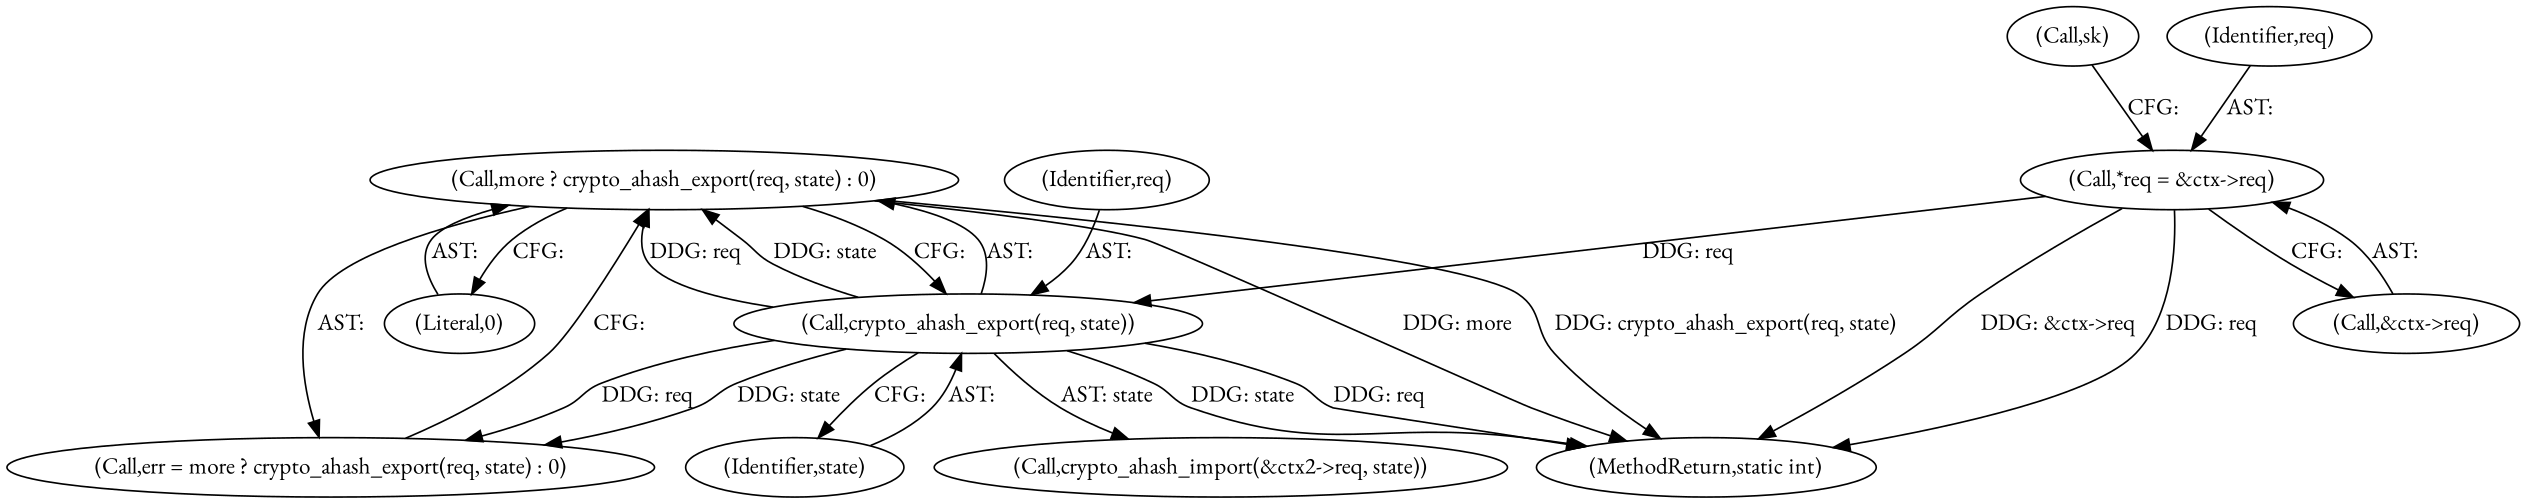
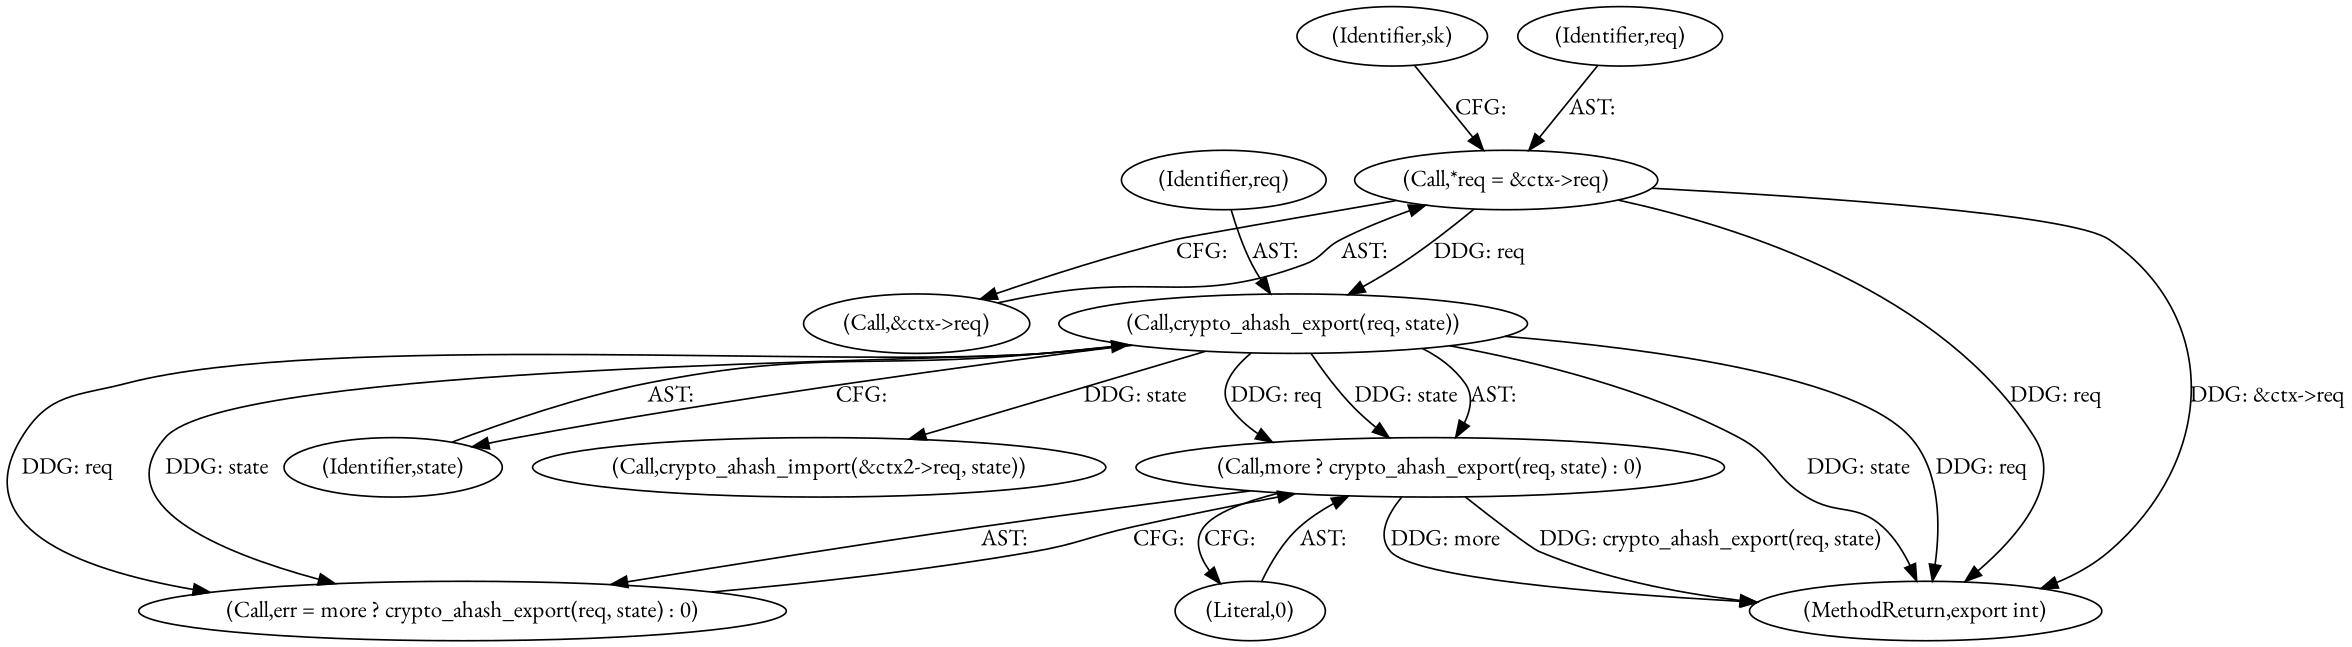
node "(Call,sk)": label "(Call,sk)" -> "(Identifier,sk)"
edge "(Call,more ? crypto_ahash_export(req, state) : 0)" -> "(Call,crypto_ahash_export(req, state))": removed, label "CFG:"
edge "(Call,crypto_ahash_export(req, state))" -> "(Call,crypto_ahash_import(&ctx2->req, state))": label "AST: state" -> "DDG: state"
node "(MethodReturn,static int)": label "(MethodReturn,static int)" -> "(MethodReturn,export int)"
